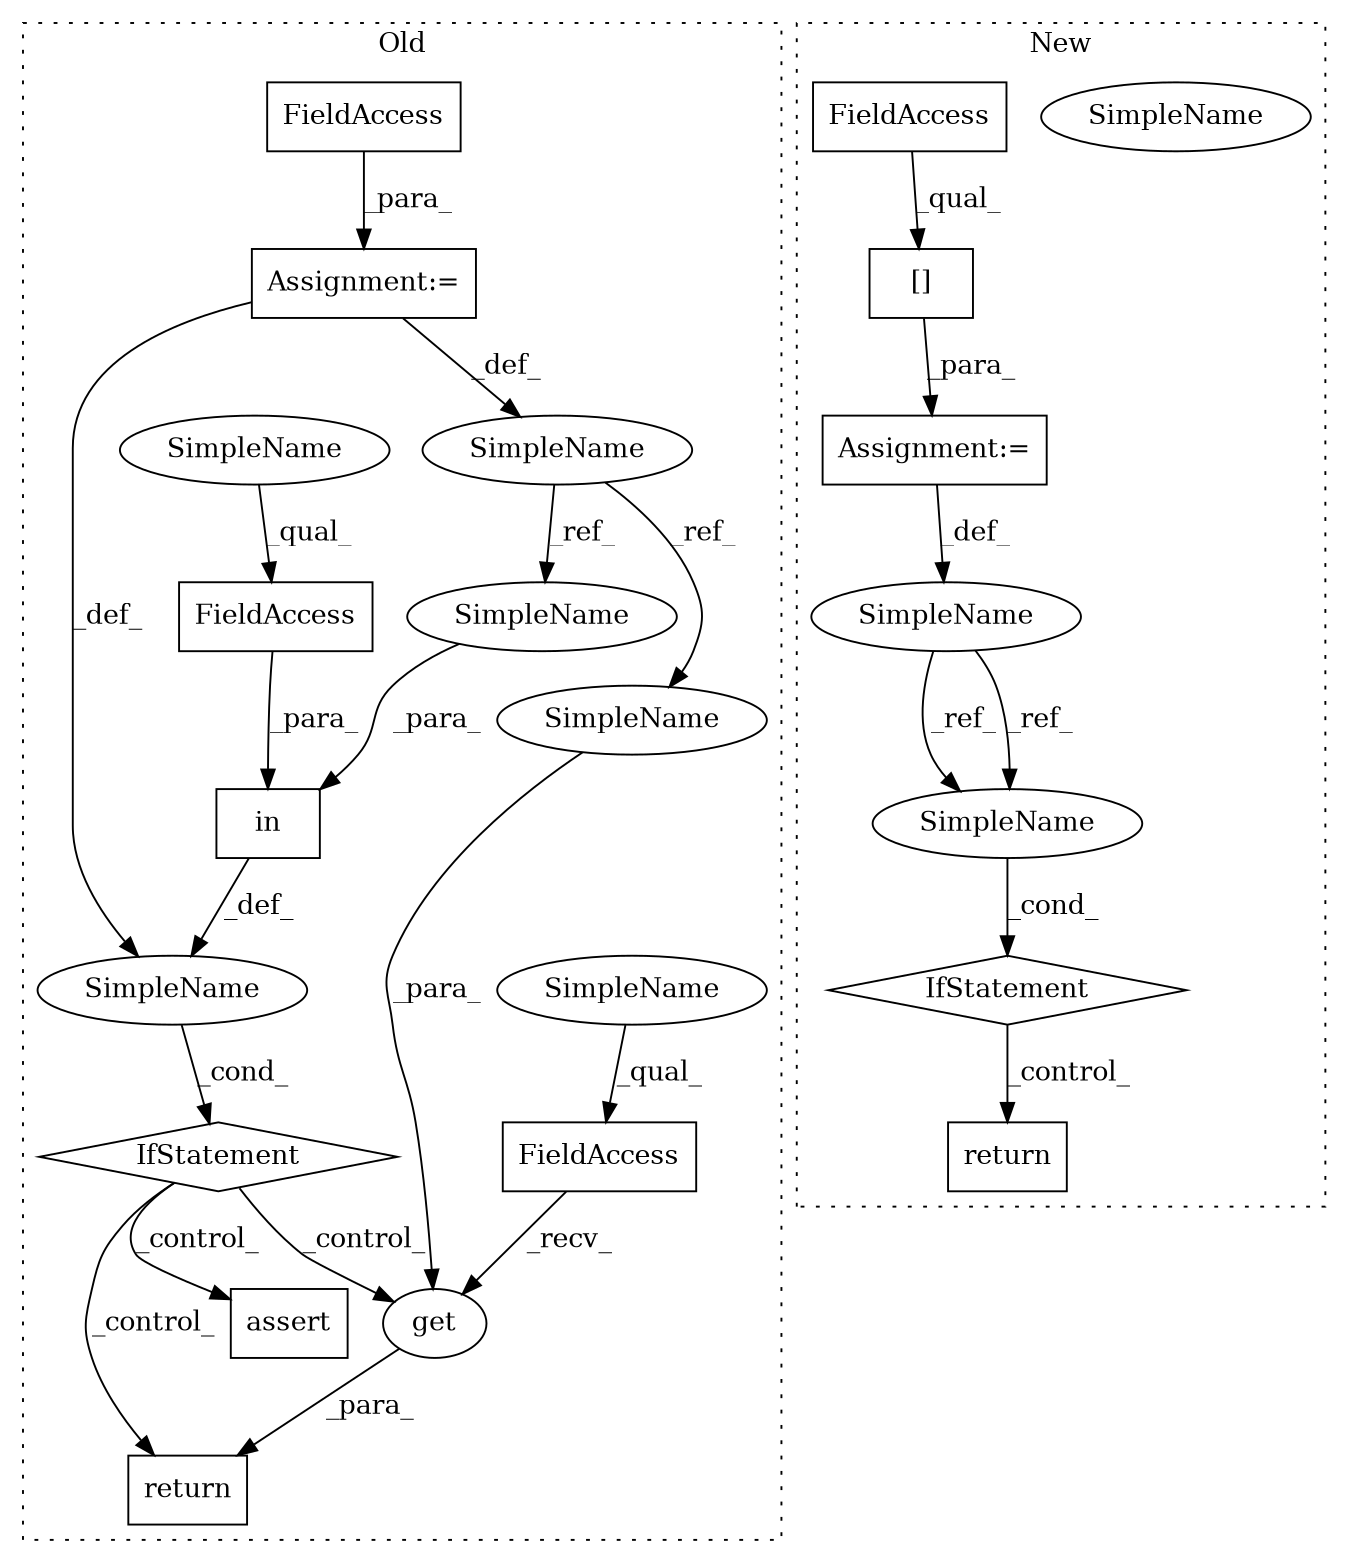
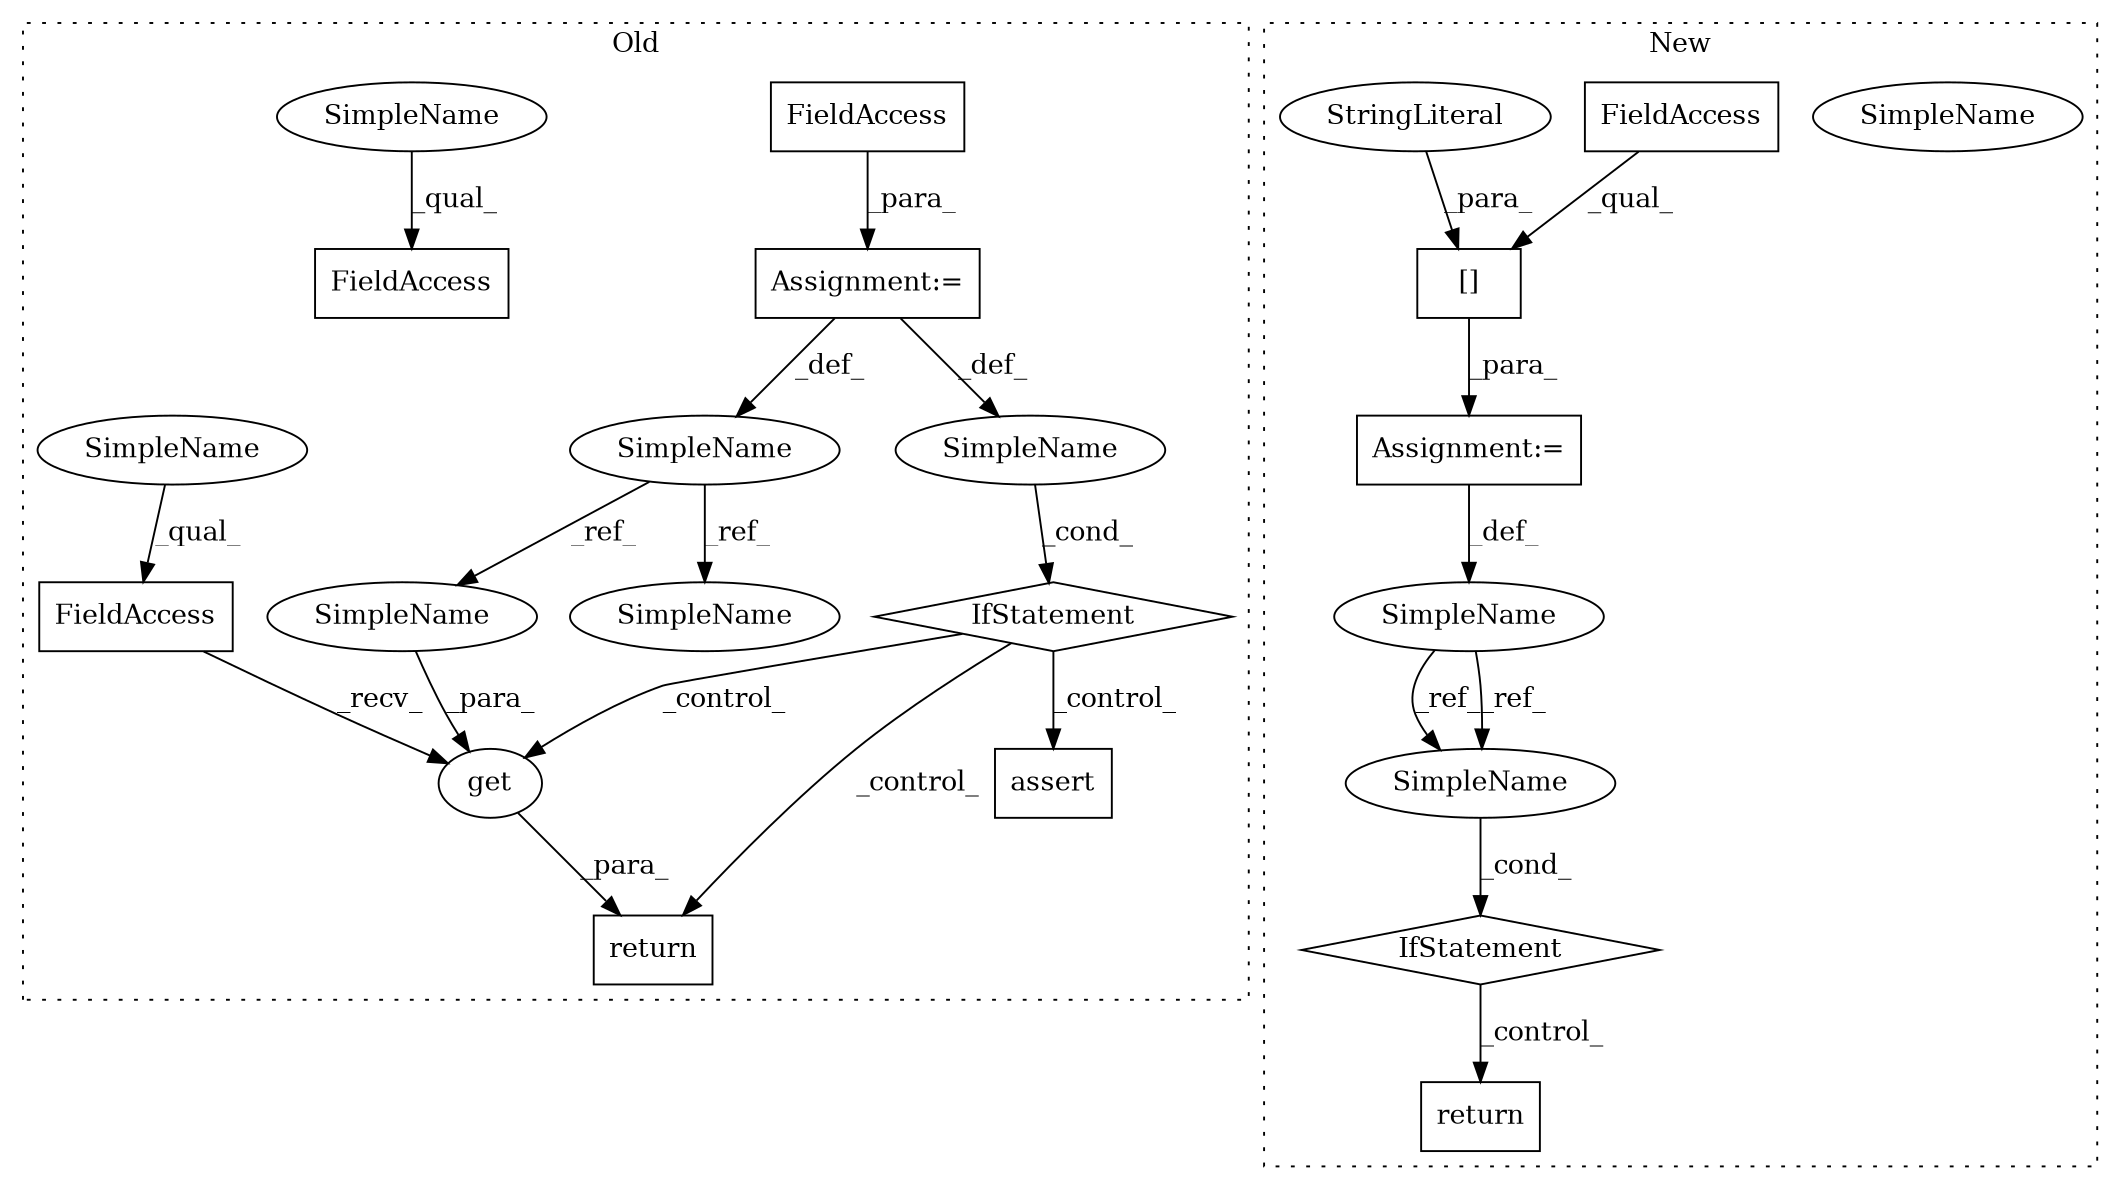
node "StringLiteral": added
node "in": removed
